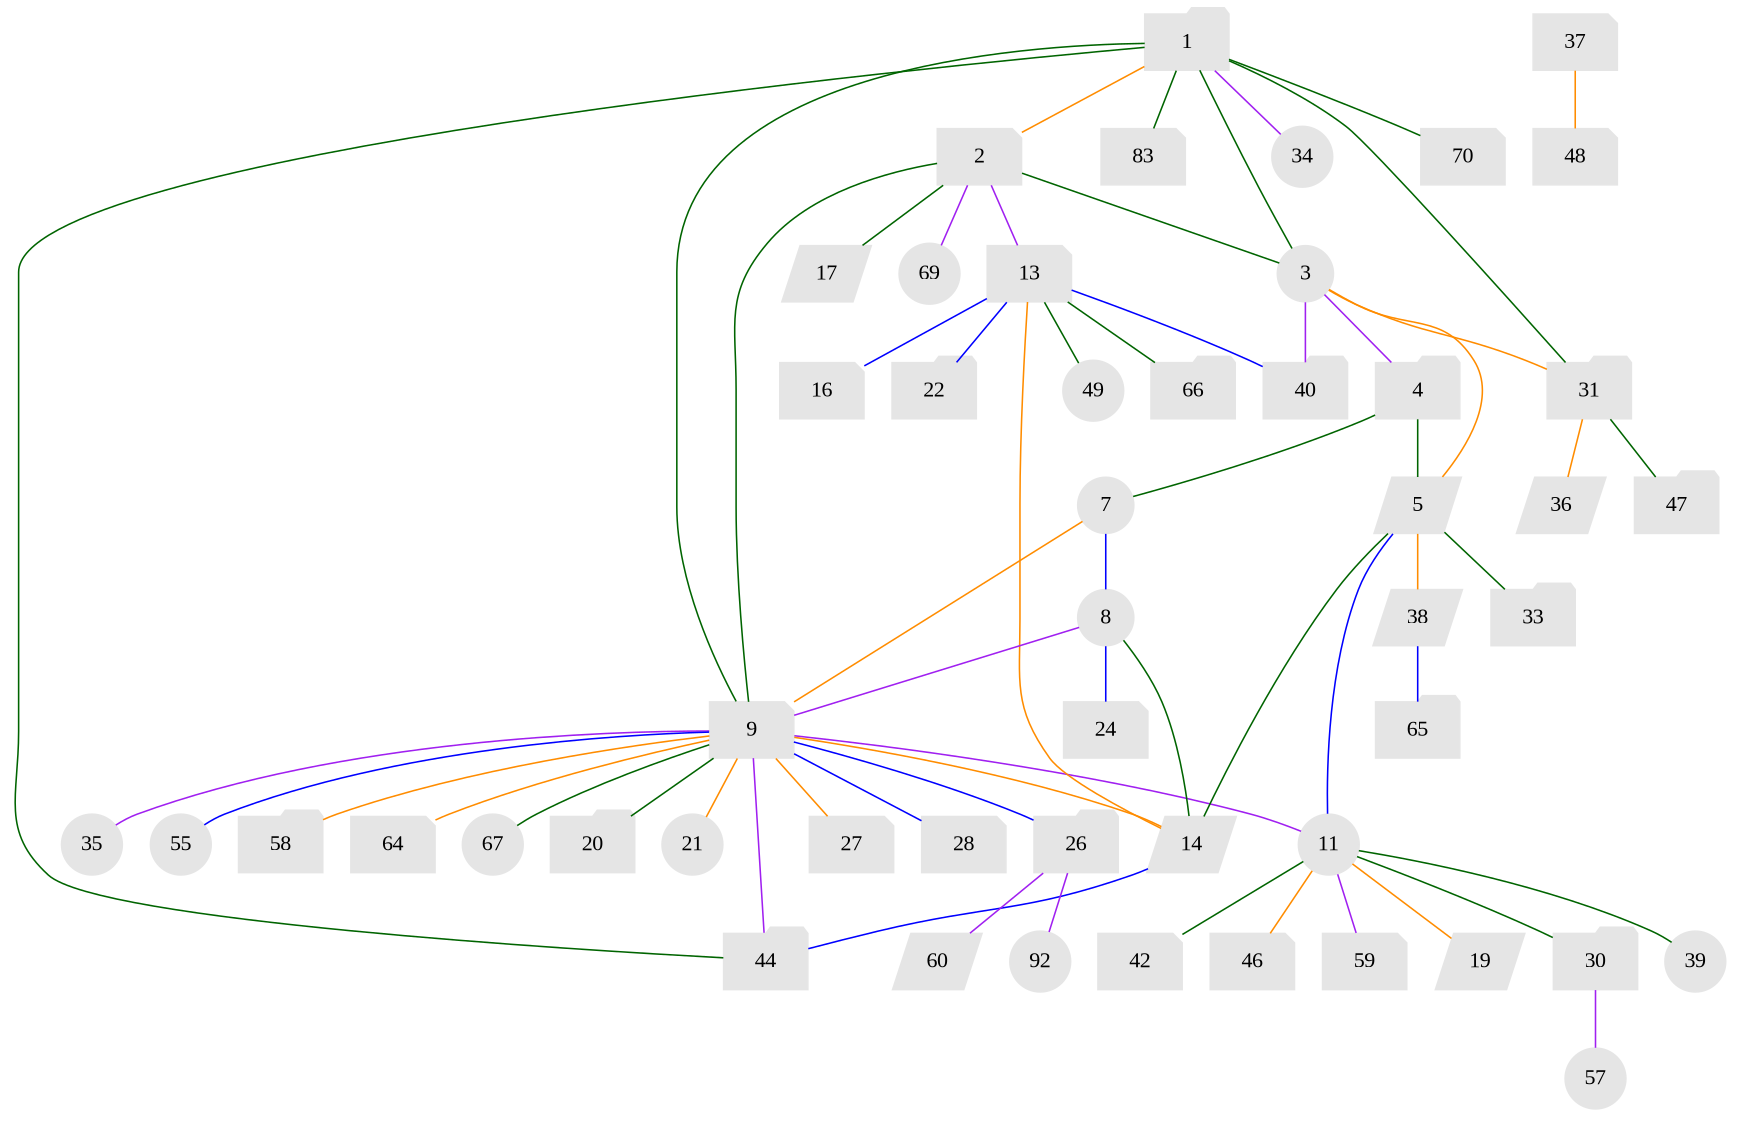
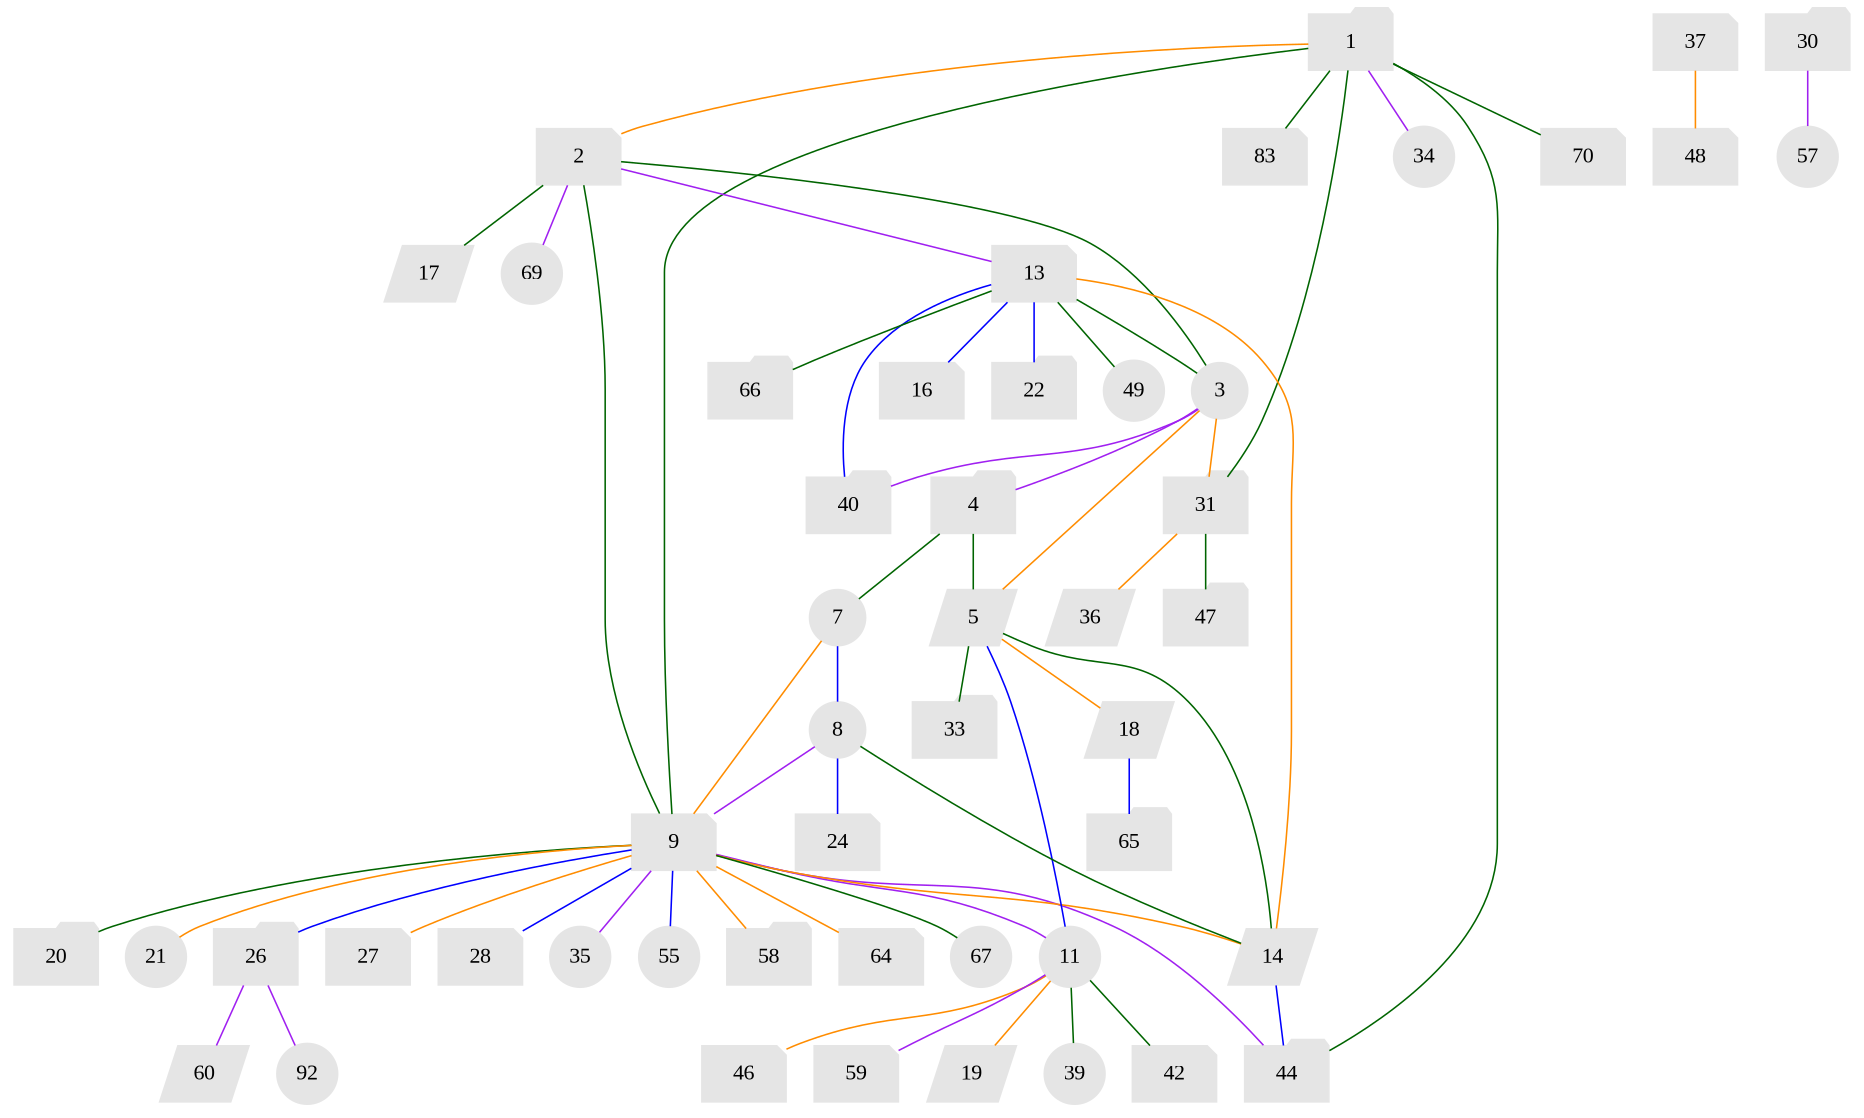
edge "1" -- "3": now "13" -- "3"
node "38": label "38" -> "18"
edge "11" -- "30": removed
